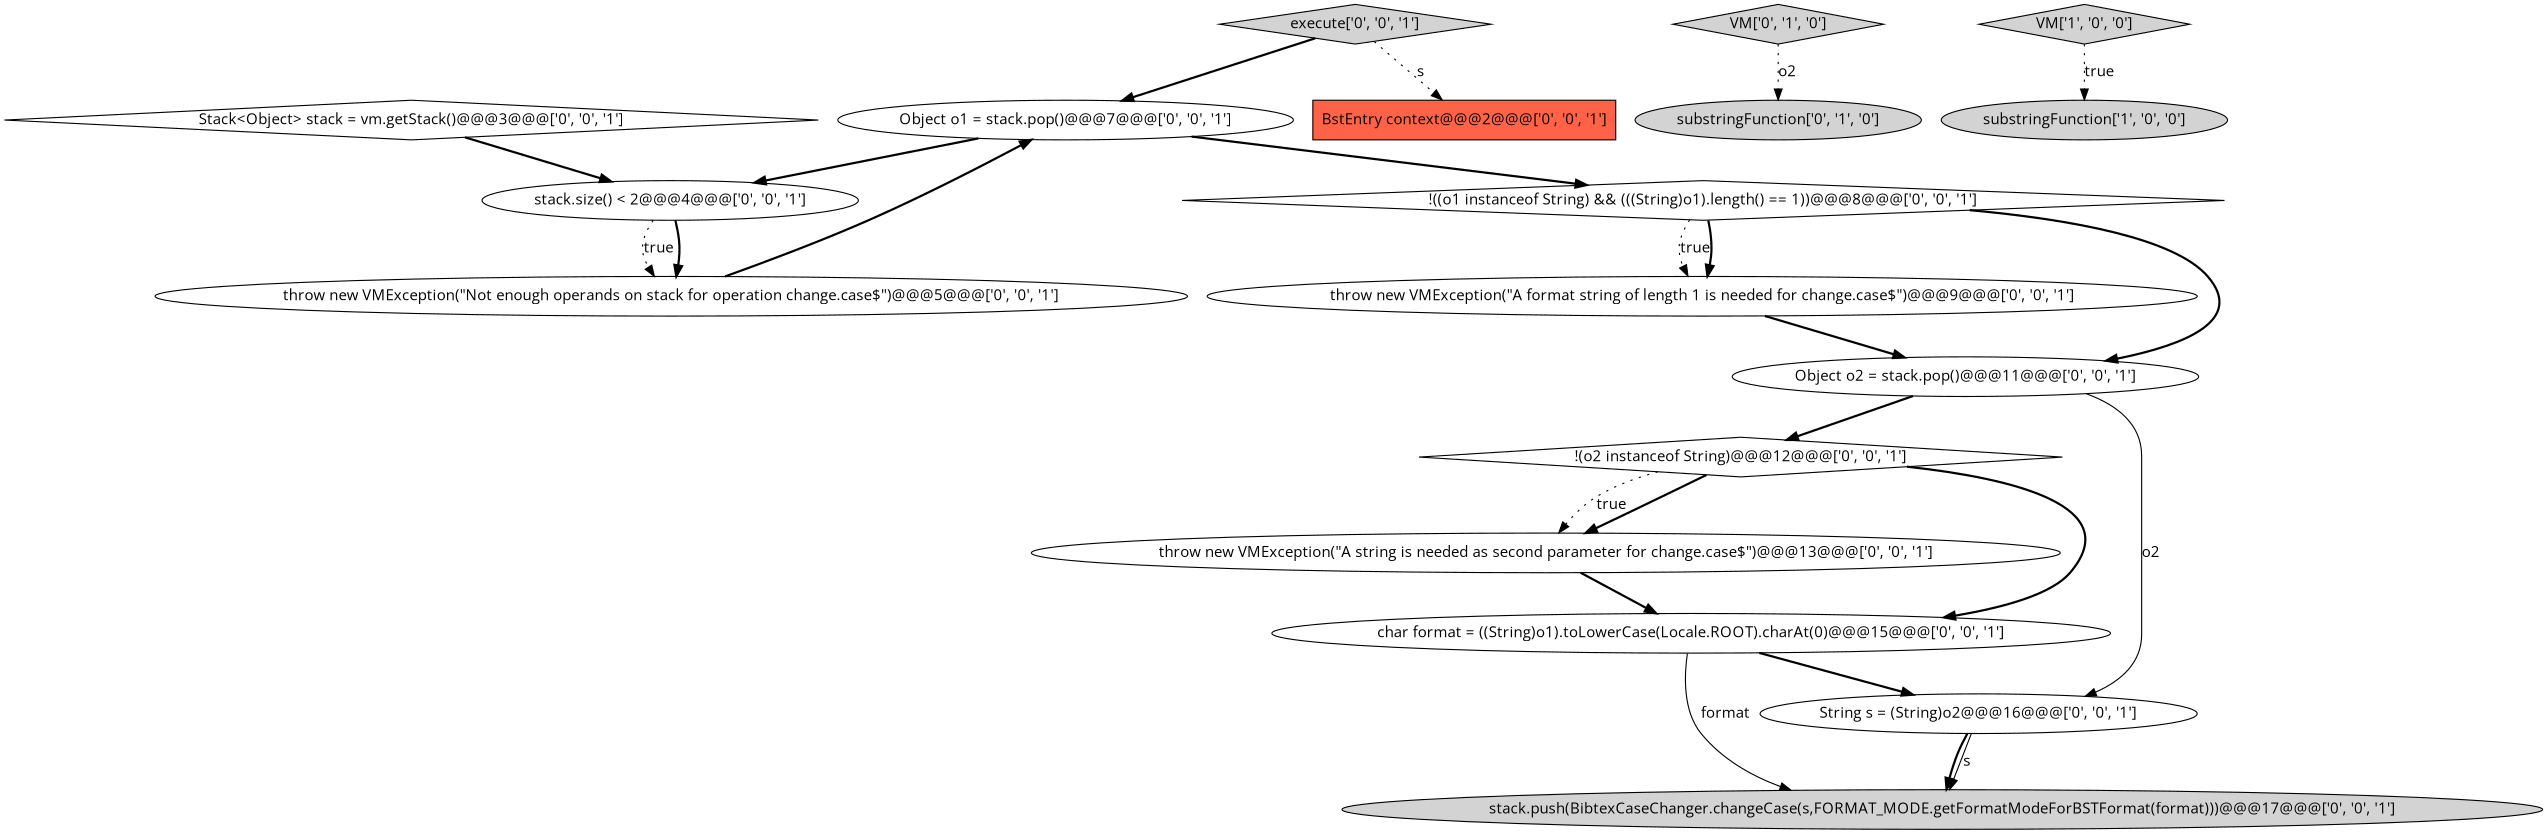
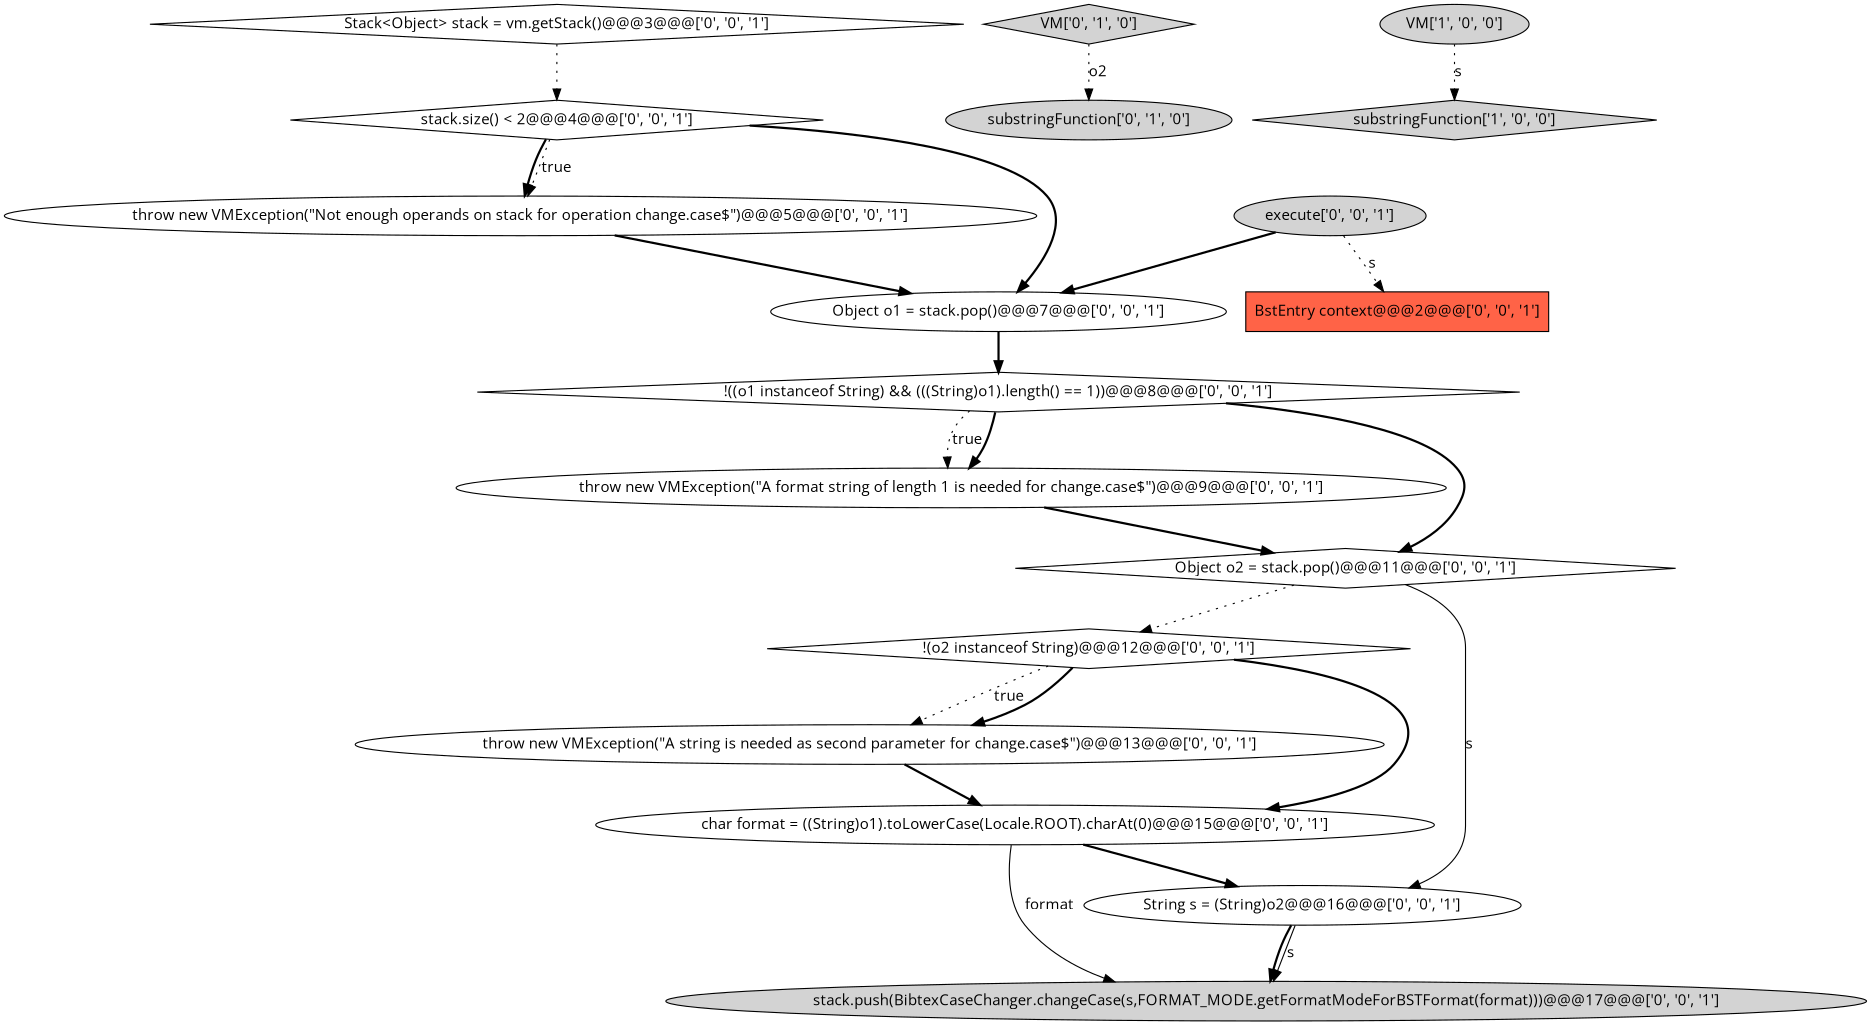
node "execute['0', '0', '1']": shape diamond -> ellipse
node "VM['1', '0', '0']": shape diamond -> ellipse
edge "VM['1', '0', '0']" -> "substringFunction['1', '0', '0']": label "true" -> "s"
node "substringFunction['1', '0', '0']": shape ellipse -> diamond
edge "Stack<Object> stack = vm.getStack()@@@3@@@['0', '0', '1']" -> "stack.size() < 2@@@4@@@['0', '0', '1']": style bold -> dotted
edge "Object o1 = stack.pop()@@@7@@@['0', '0', '1']" -> "stack.size() < 2@@@4@@@['0', '0', '1']": reversed
node "stack.size() < 2@@@4@@@['0', '0', '1']": shape ellipse -> diamond
node "Object o2 = stack.pop()@@@11@@@['0', '0', '1']": shape ellipse -> diamond
edge "Object o2 = stack.pop()@@@11@@@['0', '0', '1']" -> "!(o2 instanceof String)@@@12@@@['0', '0', '1']": style bold -> dotted
edge "Object o2 = stack.pop()@@@11@@@['0', '0', '1']" -> "String s = (String)o2@@@16@@@['0', '0', '1']": label "o2" -> "s"
